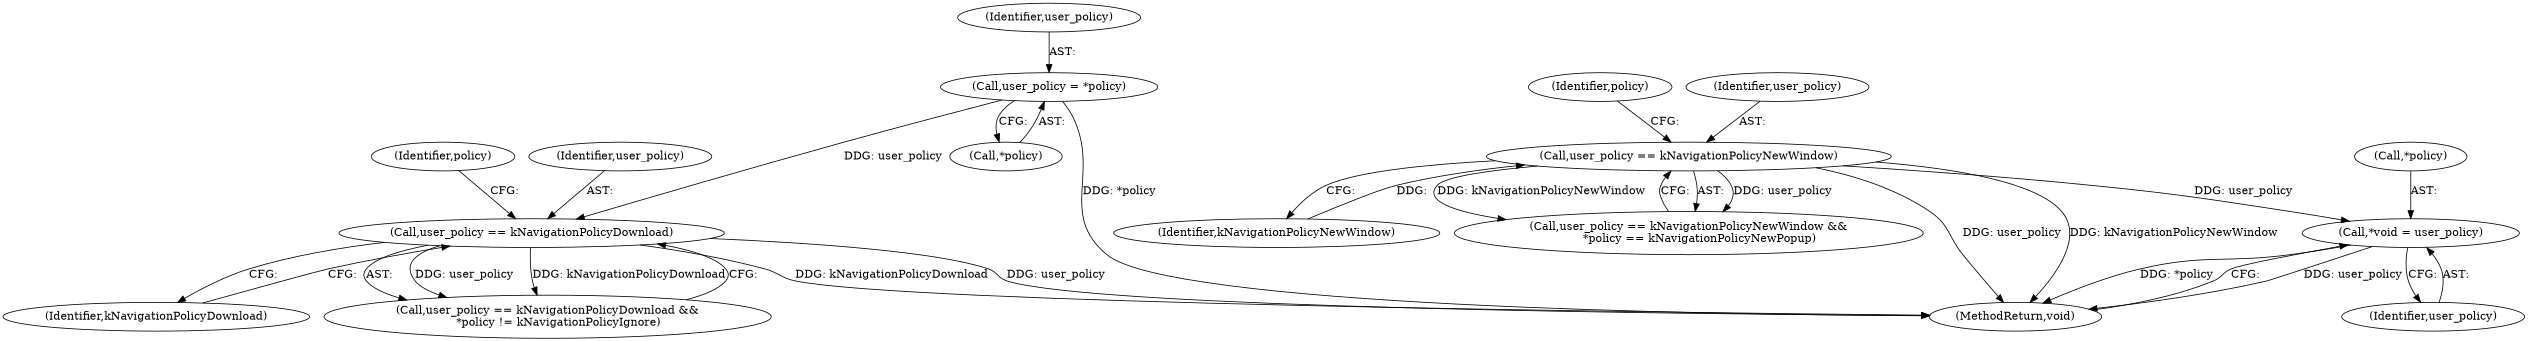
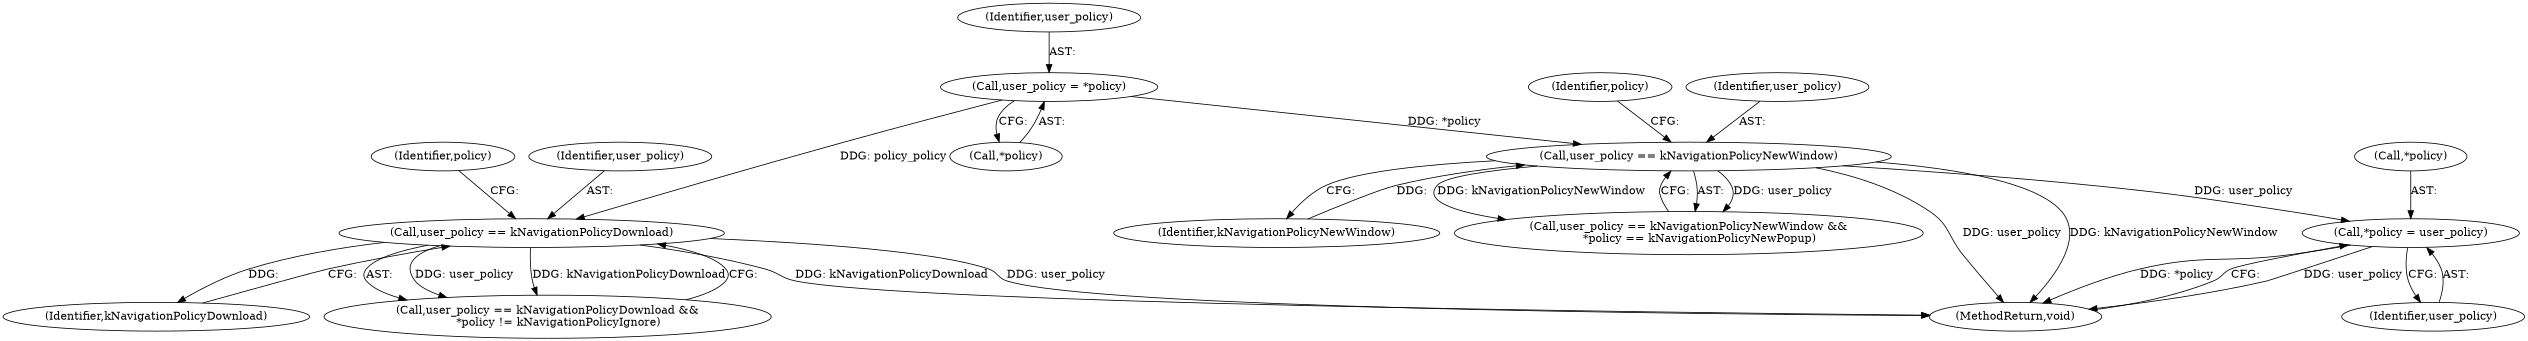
edge "(Call,user_policy = *policy)" -> "(Call,user_policy == kNavigationPolicyDownload)": label "DDG: user_policy" -> "DDG: policy_policy"
node "(Call,*void = user_policy)": label "(Call,*void = user_policy)" -> "(Call,*policy = user_policy)"
edge "(Call,user_policy == kNavigationPolicyDownload)" -> "(Identifier,kNavigationPolicyDownload)": label "CFG: " -> "DDG: "
edge "(Call,user_policy = *policy)" -> "(MethodReturn,void)": now "(Call,user_policy = *policy)" -> "(Call,user_policy == kNavigationPolicyNewWindow)"
